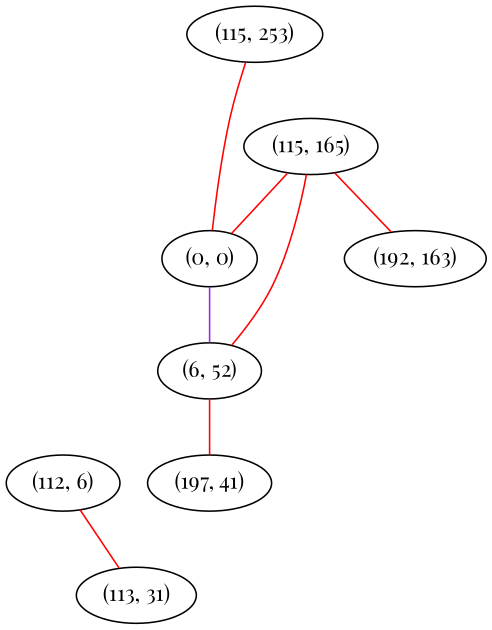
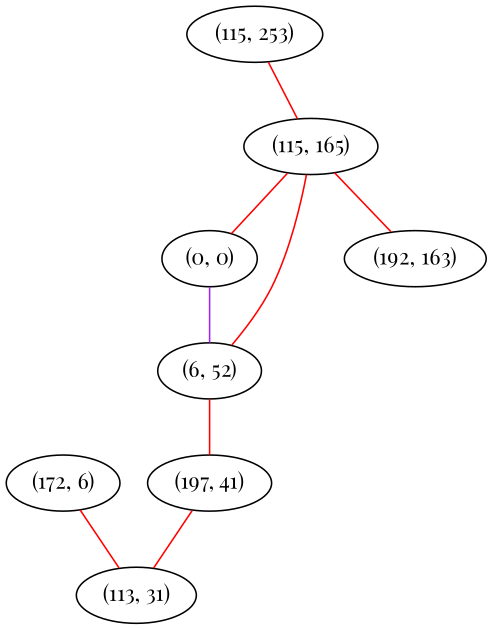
edge "(115, 253)" -- "(0, 0)": now "(115, 253)" -- "(115, 165)"
node "(112, 6)": label "(112, 6)" -> "(172, 6)"
edge "(197, 41)" -- "(113, 31)": added
